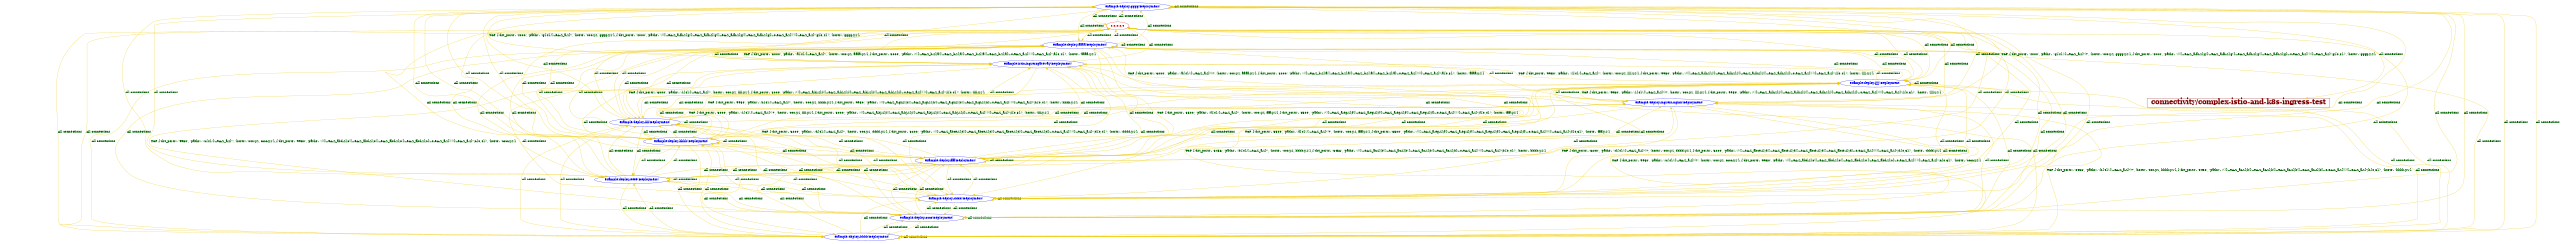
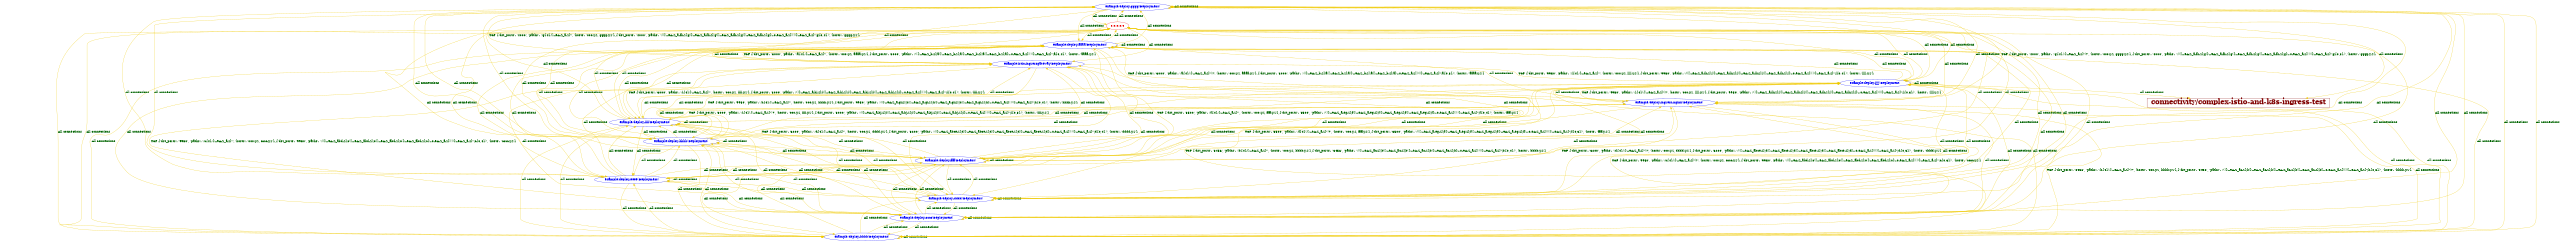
edge "example/deploy-gggg(Deployment)" -> "example/deploy-hhhh(Deployment)": removed, label "All connections"
edge "example/deploy-jjjj(Deployment)" -> "example/istio-ingressgateway(Deployment)": now "example/deploy-jjjj(Deployment)" -> "connectivity/complex-istio-and-k8s-ingress-test"
